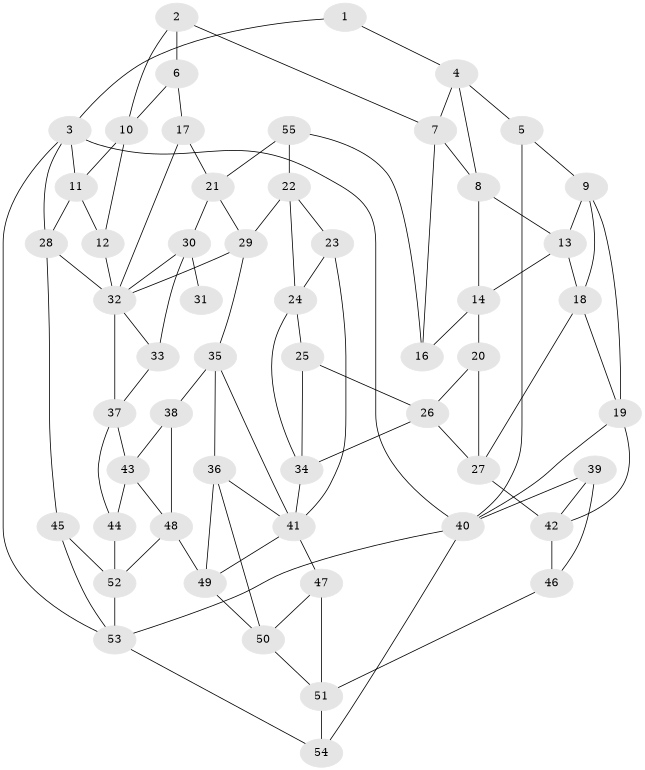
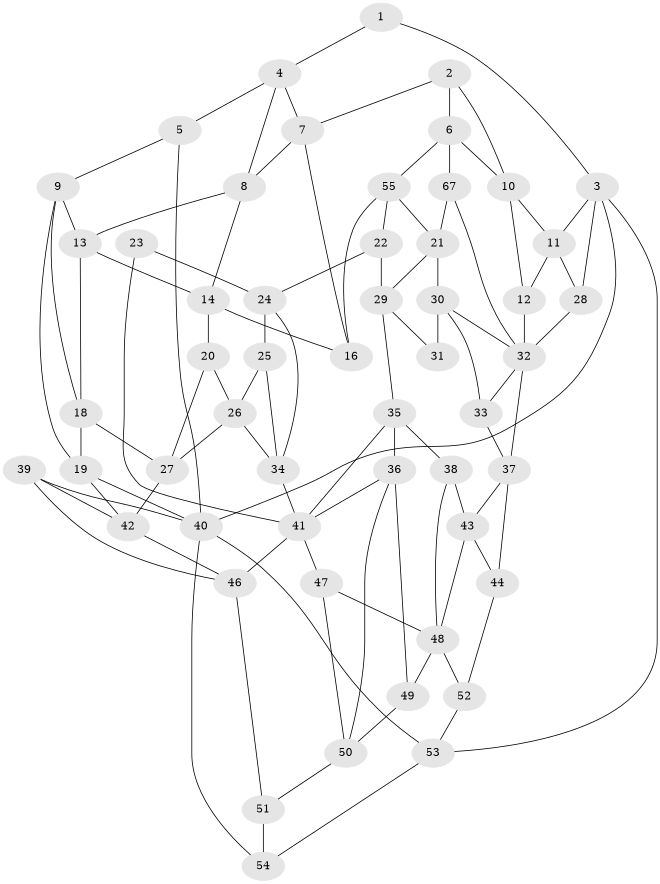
node "17": label "17" -> "67"
edge "6" -- "55": added
edge "22" -- "23": removed
edge "29" -- "32": now "29" -- "31"
node "45": removed
edge "41" -- "49": now "41" -- "46"
edge "47" -- "51": now "47" -- "48"
